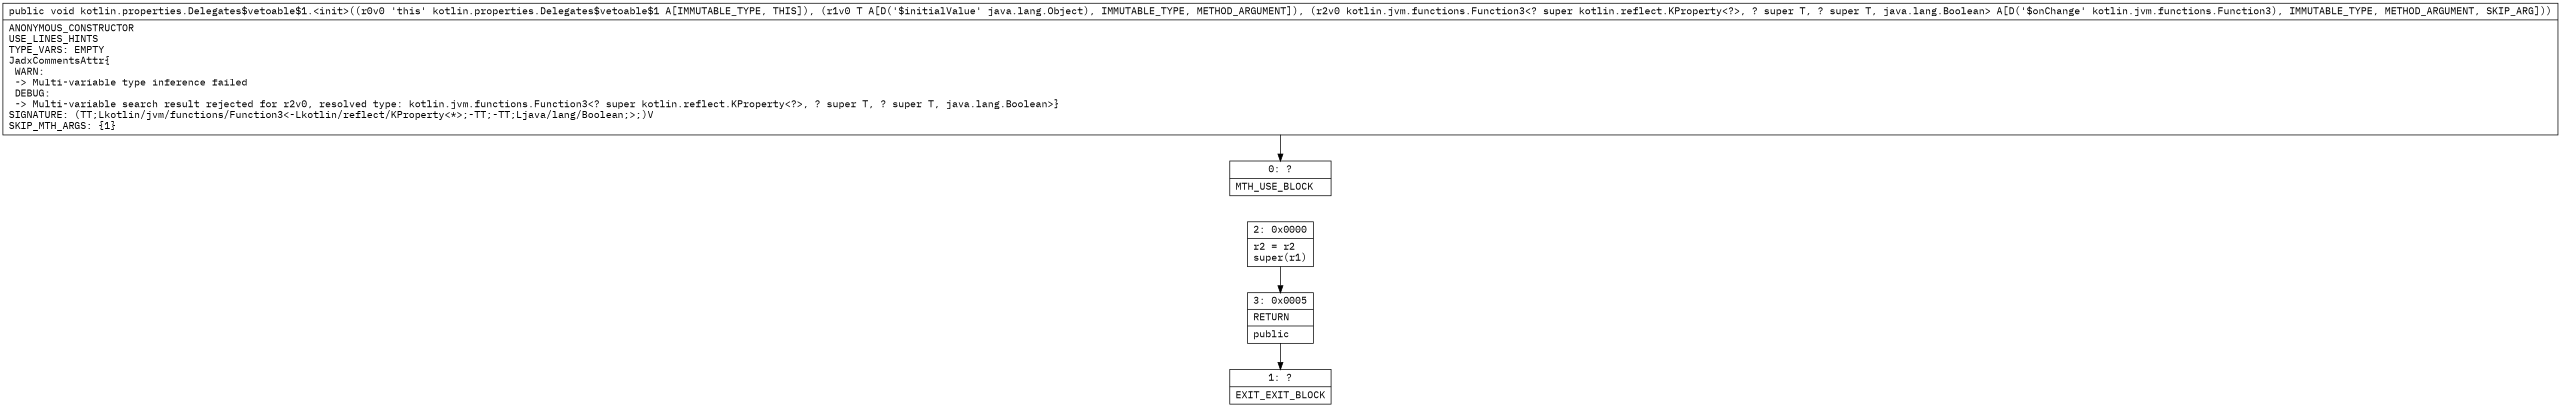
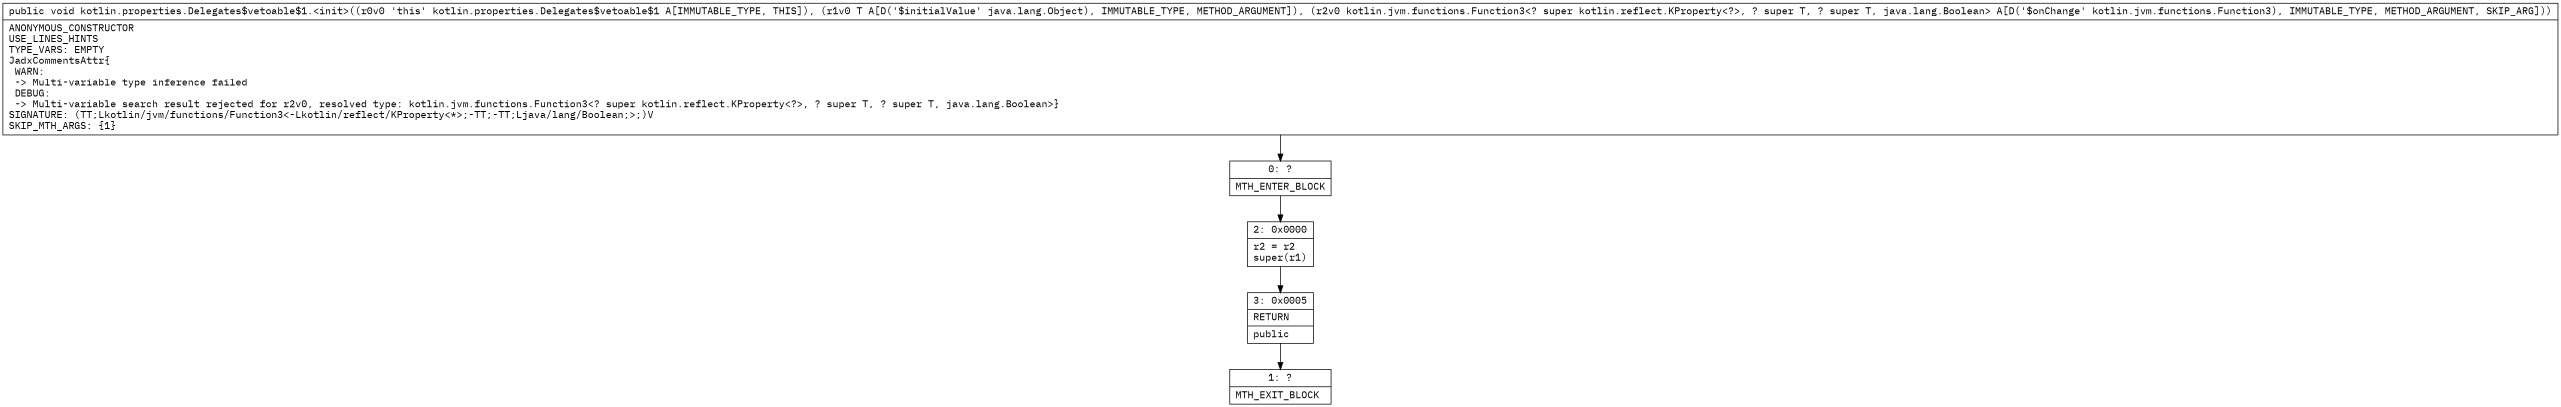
node "0: ?": text "MTH_USE_BLOCK" -> "MTH_ENTER_BLOCK"
edge "0: ?" -> "2: 0x0000": added
node "1: ?": text "EXIT_EXIT_BLOCK" -> "MTH_EXIT_BLOCK"
